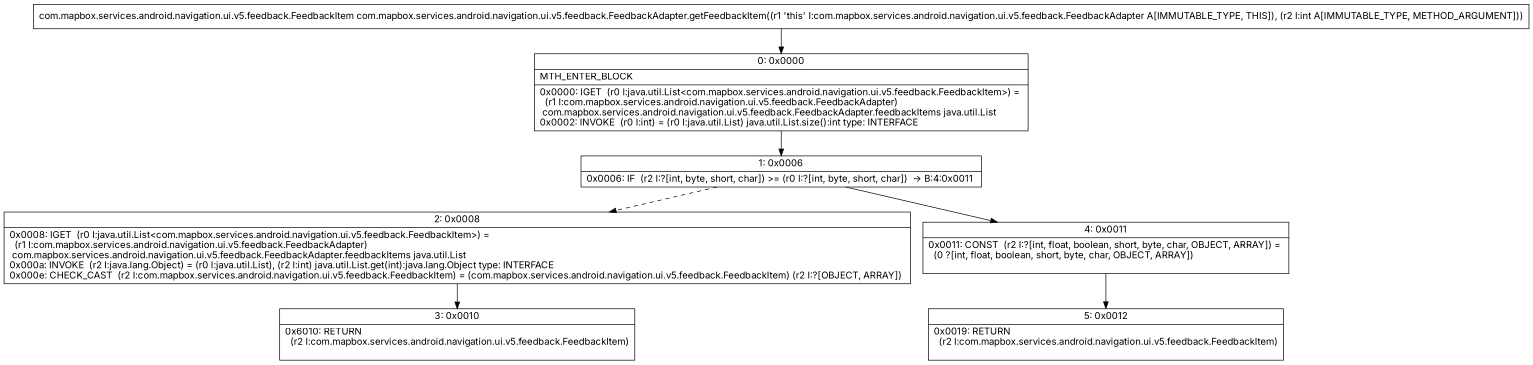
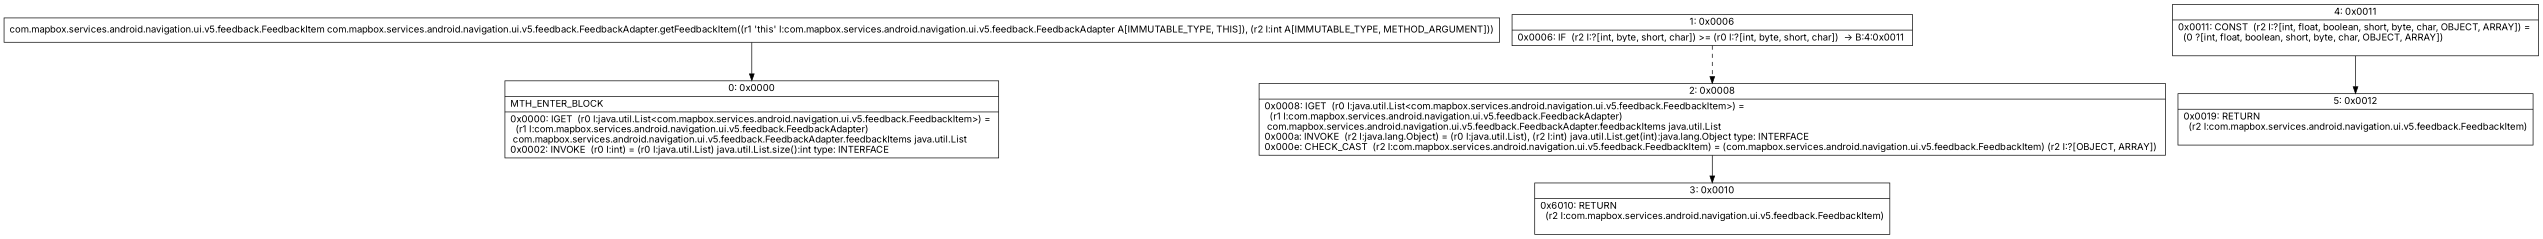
edge "0: 0x0000" -> "1: 0x0006": removed
edge "1: 0x0006" -> "4: 0x0011": removed
